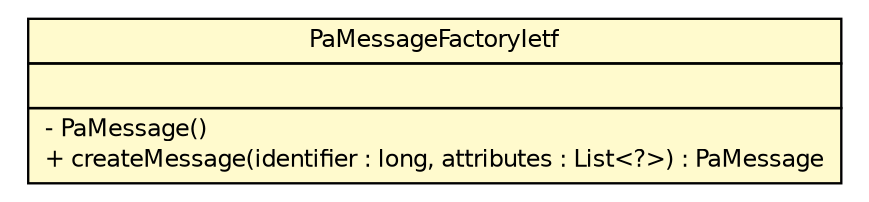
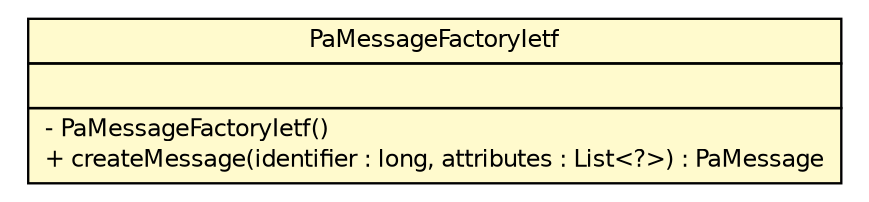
node "PaMessageFactoryIetf": text "- PaMessage()" -> "- PaMessageFactoryIetf()"
